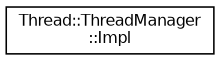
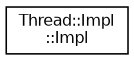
node "Thread::ThreadManager ::Impl": label "Thread::ThreadManager ::Impl" -> "Thread::Impl ::Impl"
